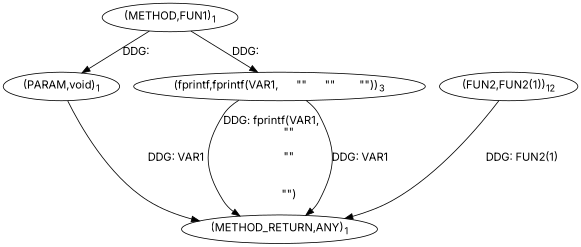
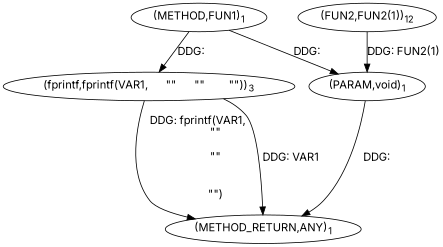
edge "(PARAM,void)" -> "(METHOD_RETURN,ANY)": label "DDG: VAR1" -> "DDG: "
edge "(FUN2,FUN2(1))" -> "(METHOD_RETURN,ANY)": now "(FUN2,FUN2(1))" -> "(PARAM,void)"
